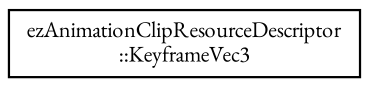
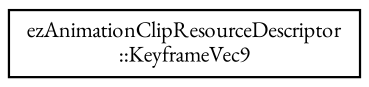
node "ezAnimationClipResourceDescriptor ::KeyframeVec3": label "ezAnimationClipResourceDescriptor ::KeyframeVec3" -> "ezAnimationClipResourceDescriptor ::KeyframeVec9"
